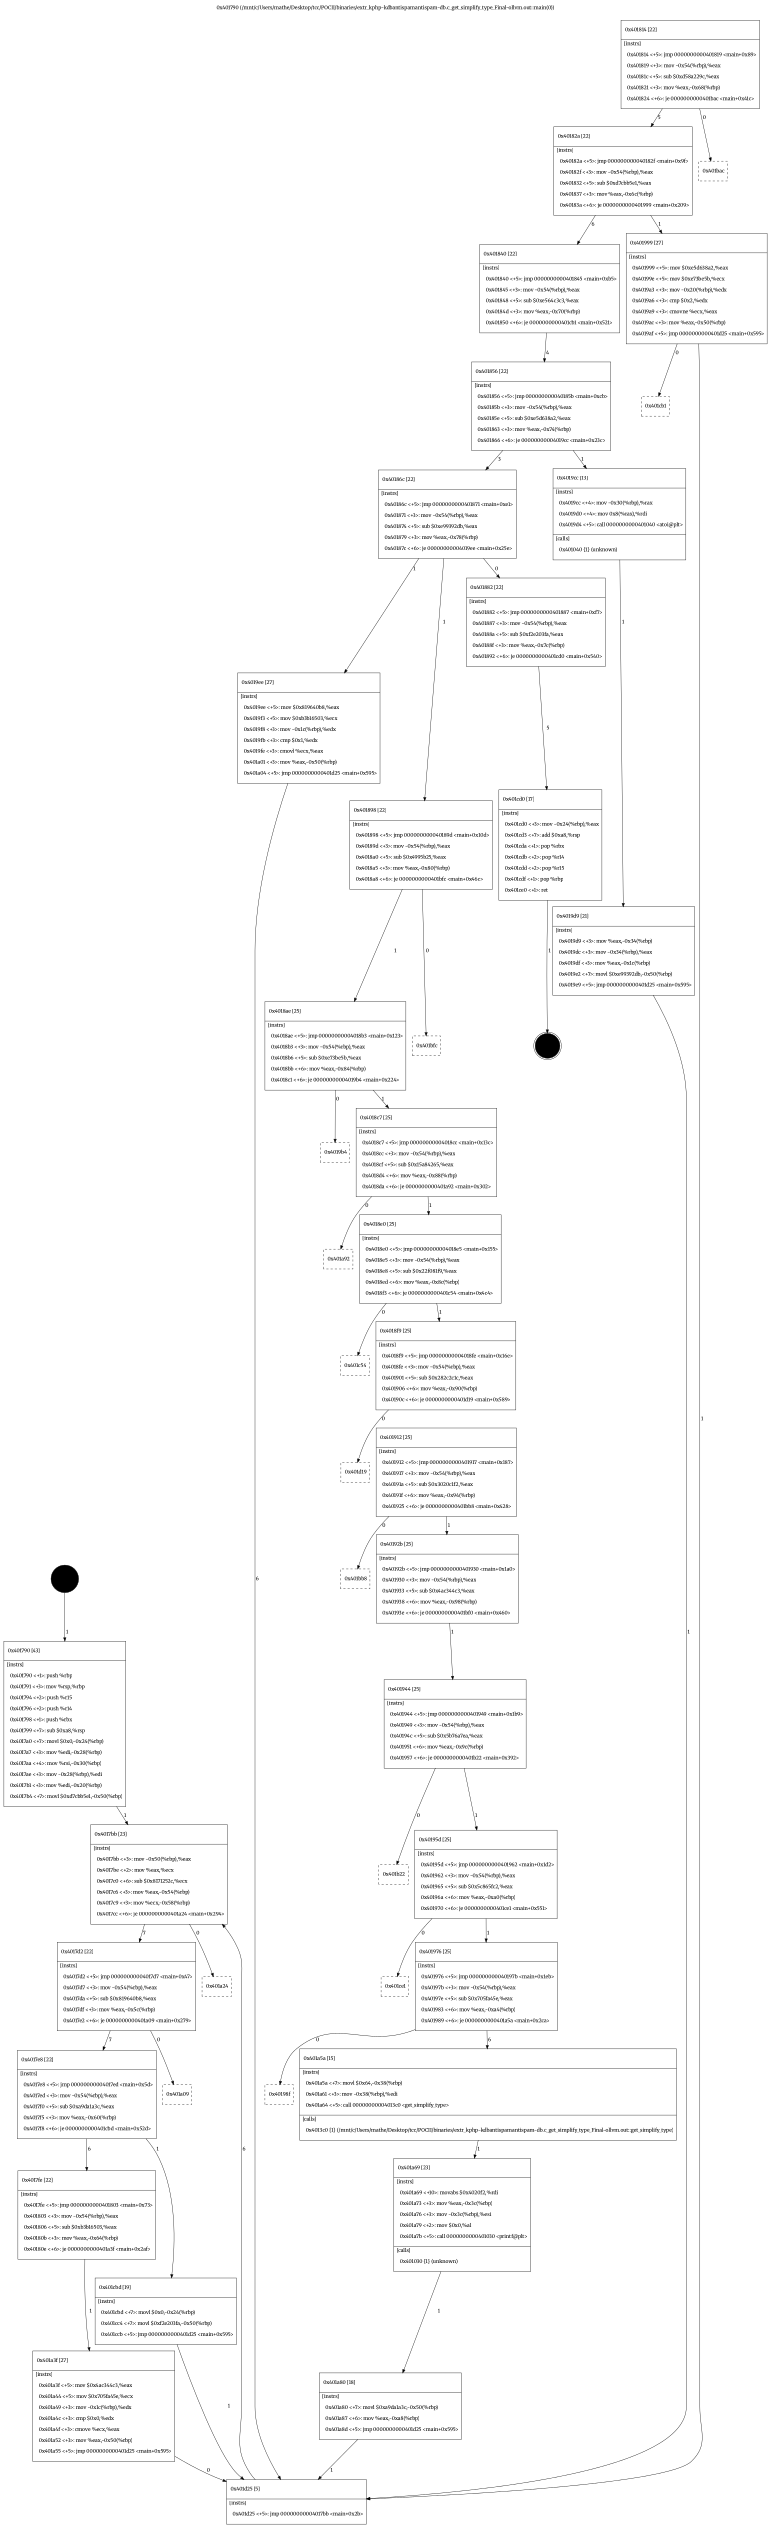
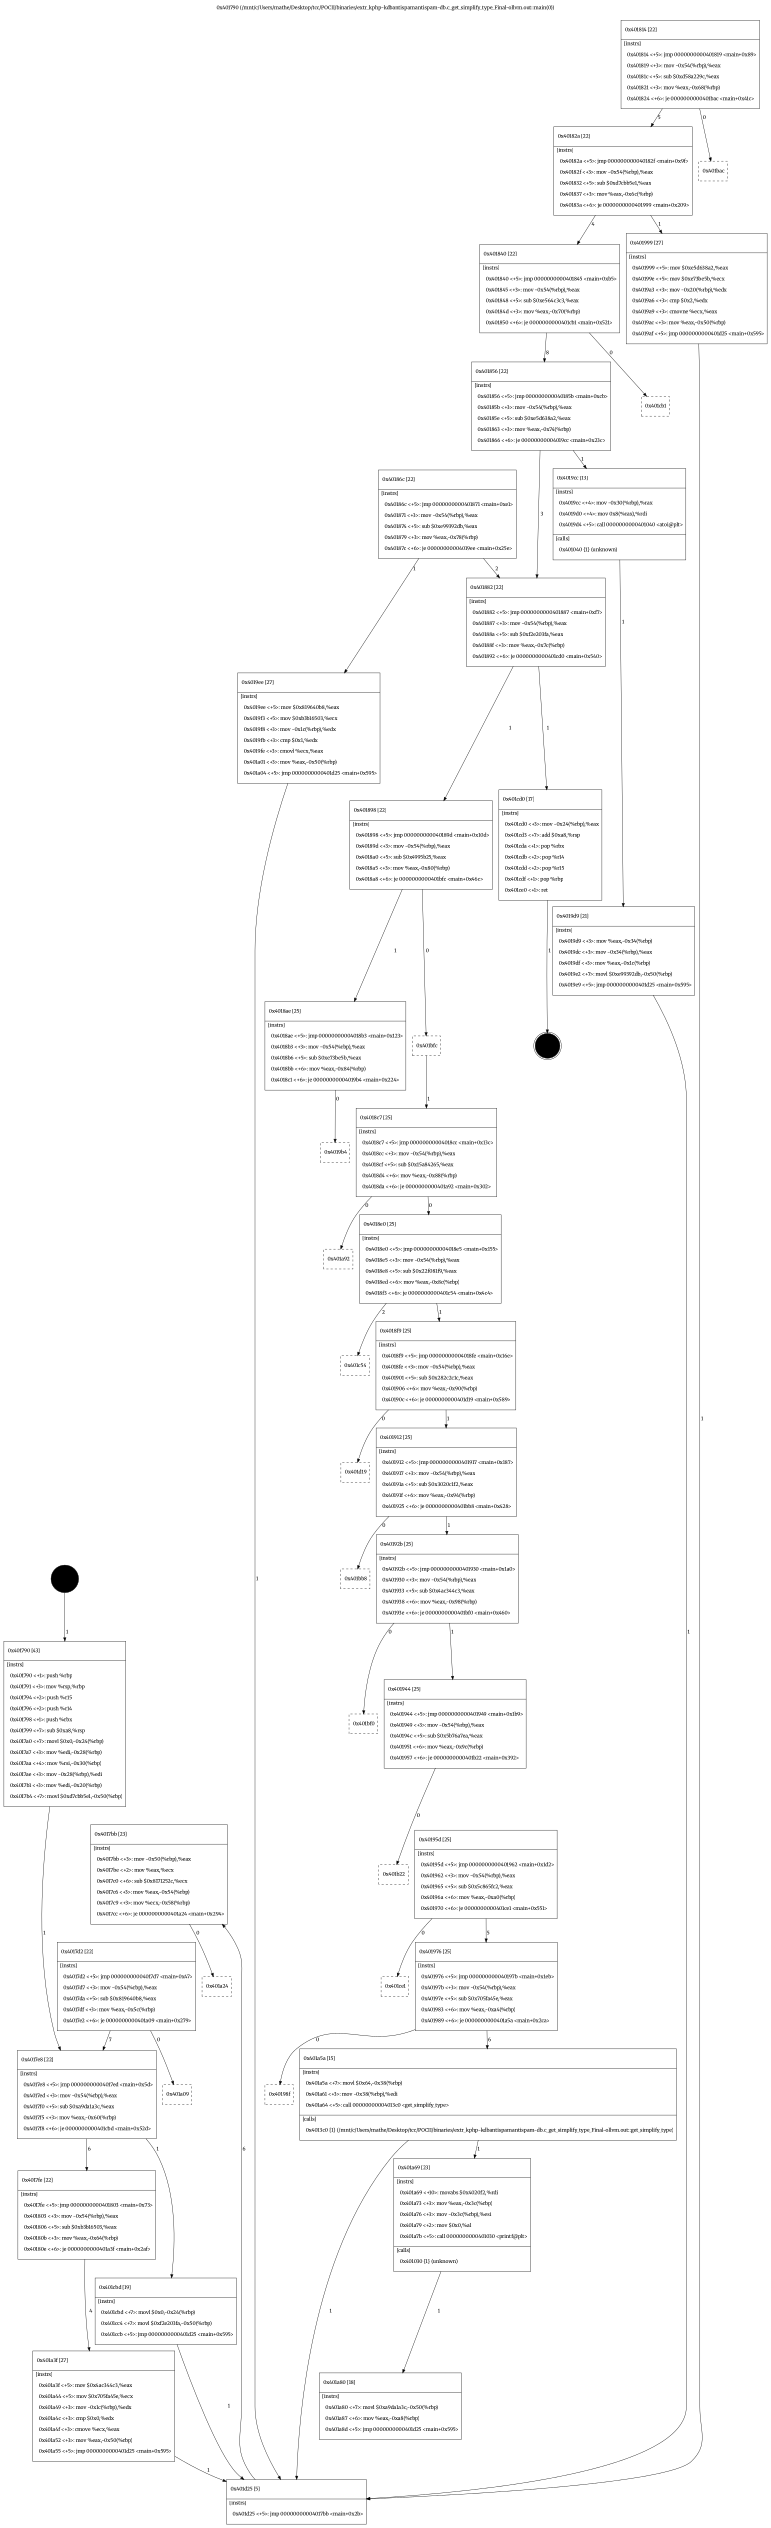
edge "0x40182a [22]" -> "0x401840 [22]": label " 6" -> " 4"
edge "0x401840 [22]" -> "0x401856 [22]": label " 4" -> " 8"
edge "0x401999 [27]" -> "0x401cb1": now "0x401840 [22]" -> "0x401cb1"
edge "0x401856 [22]" -> "0x40186c [22]": now "0x401856 [22]" -> "0x401882 [22]"
edge "0x40186c [22]" -> "0x401882 [22]": label " 0" -> " 2"
edge "0x40186c [22]" -> "0x401898 [22]": now "0x401882 [22]" -> "0x401898 [22]"
edge "0x401882 [22]" -> "0x401cd0 [17]": label " 5" -> " 1"
edge "0x4018ae [25]" -> "0x4018c7 [25]": now "0x401bfc" -> "0x4018c7 [25]"
edge "0x4018c7 [25]" -> "0x4018e0 [25]": label " 1" -> " 0"
edge "0x4018e0 [25]" -> "0x401c54": label " 0" -> " 2"
edge "0x4018f9 [25]" -> "0x401912 [25]": added, label "1"
edge "0x4019ee [27]" -> "0x401d25 [5]": label " 6" -> " 1"
node "0x401bf0": added
edge "0x401944 [25]" -> "0x40195d [25]": removed, label "1"
edge "0x401790 [43]" -> "0x4017bb [23]": now "0x401790 [43]" -> "0x4017e8 [22]"
edge "0x4017bb [23]" -> "0x4017d2 [22]": removed, label "7"
edge "0x40195d [25]" -> "0x401976 [25]": label " 1" -> " 5"
edge "0x4017fe [22]" -> "0x401a3f [27]": label " 1" -> " 4"
edge "0x401a80 [18]" -> "0x401d25 [5]": now "0x401a5a [15]" -> "0x401d25 [5]"
edge "0x401a3f [27]" -> "0x401d25 [5]": label " 0" -> " 1"
